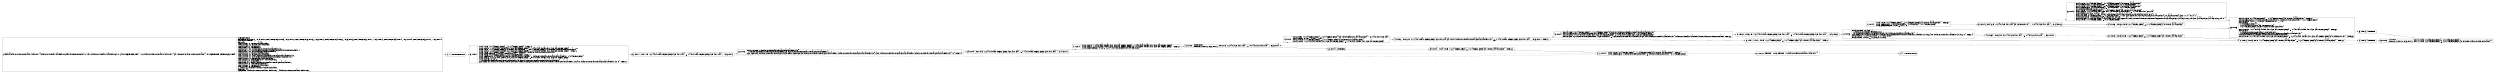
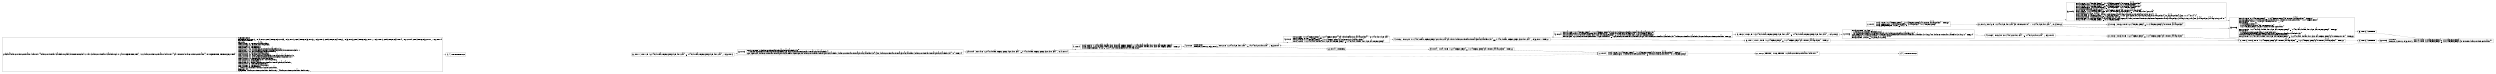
node "35: 0x0000": removed
